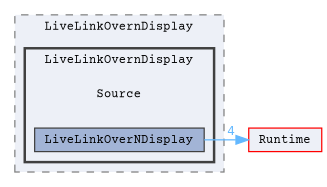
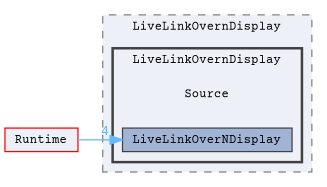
edge "LiveLinkOverNDisplay" -> "Runtime": reversed
